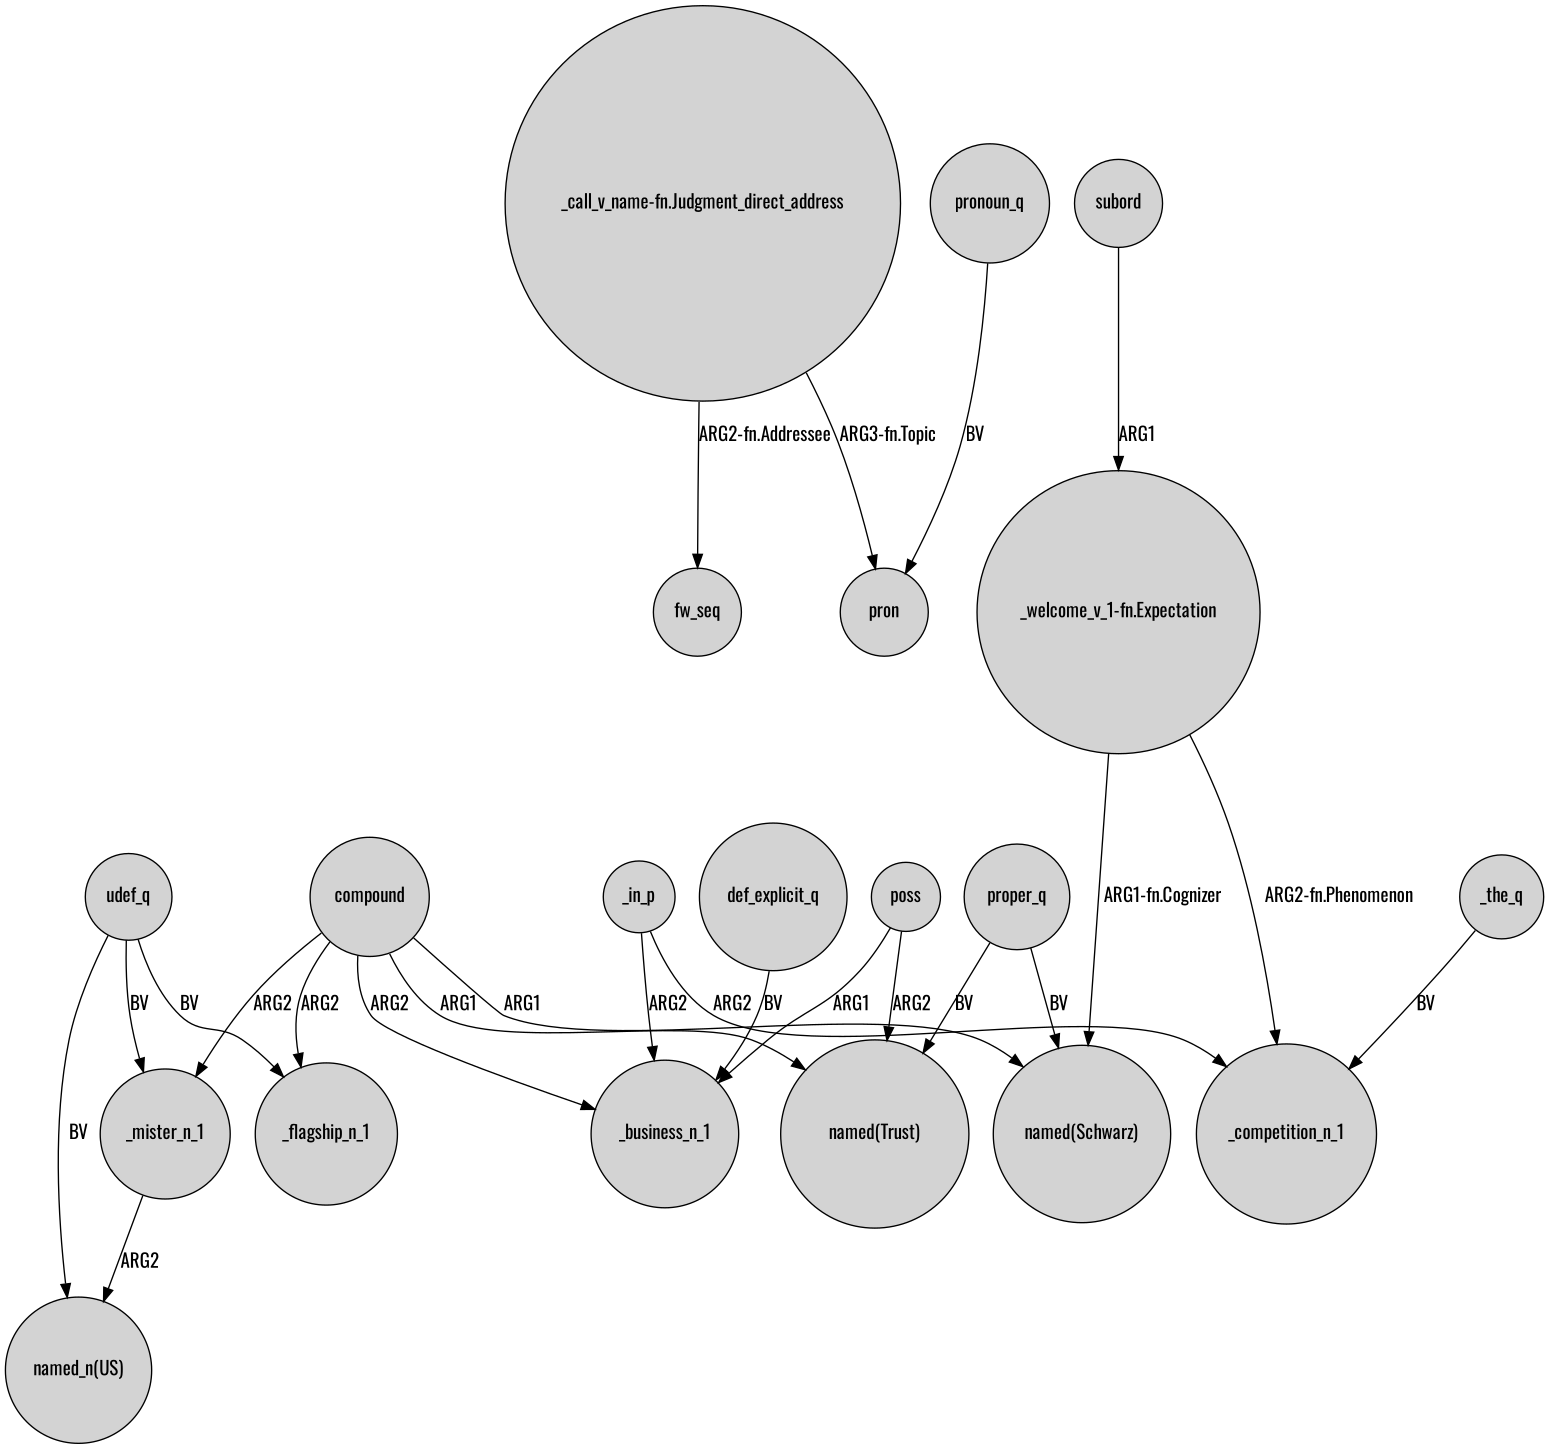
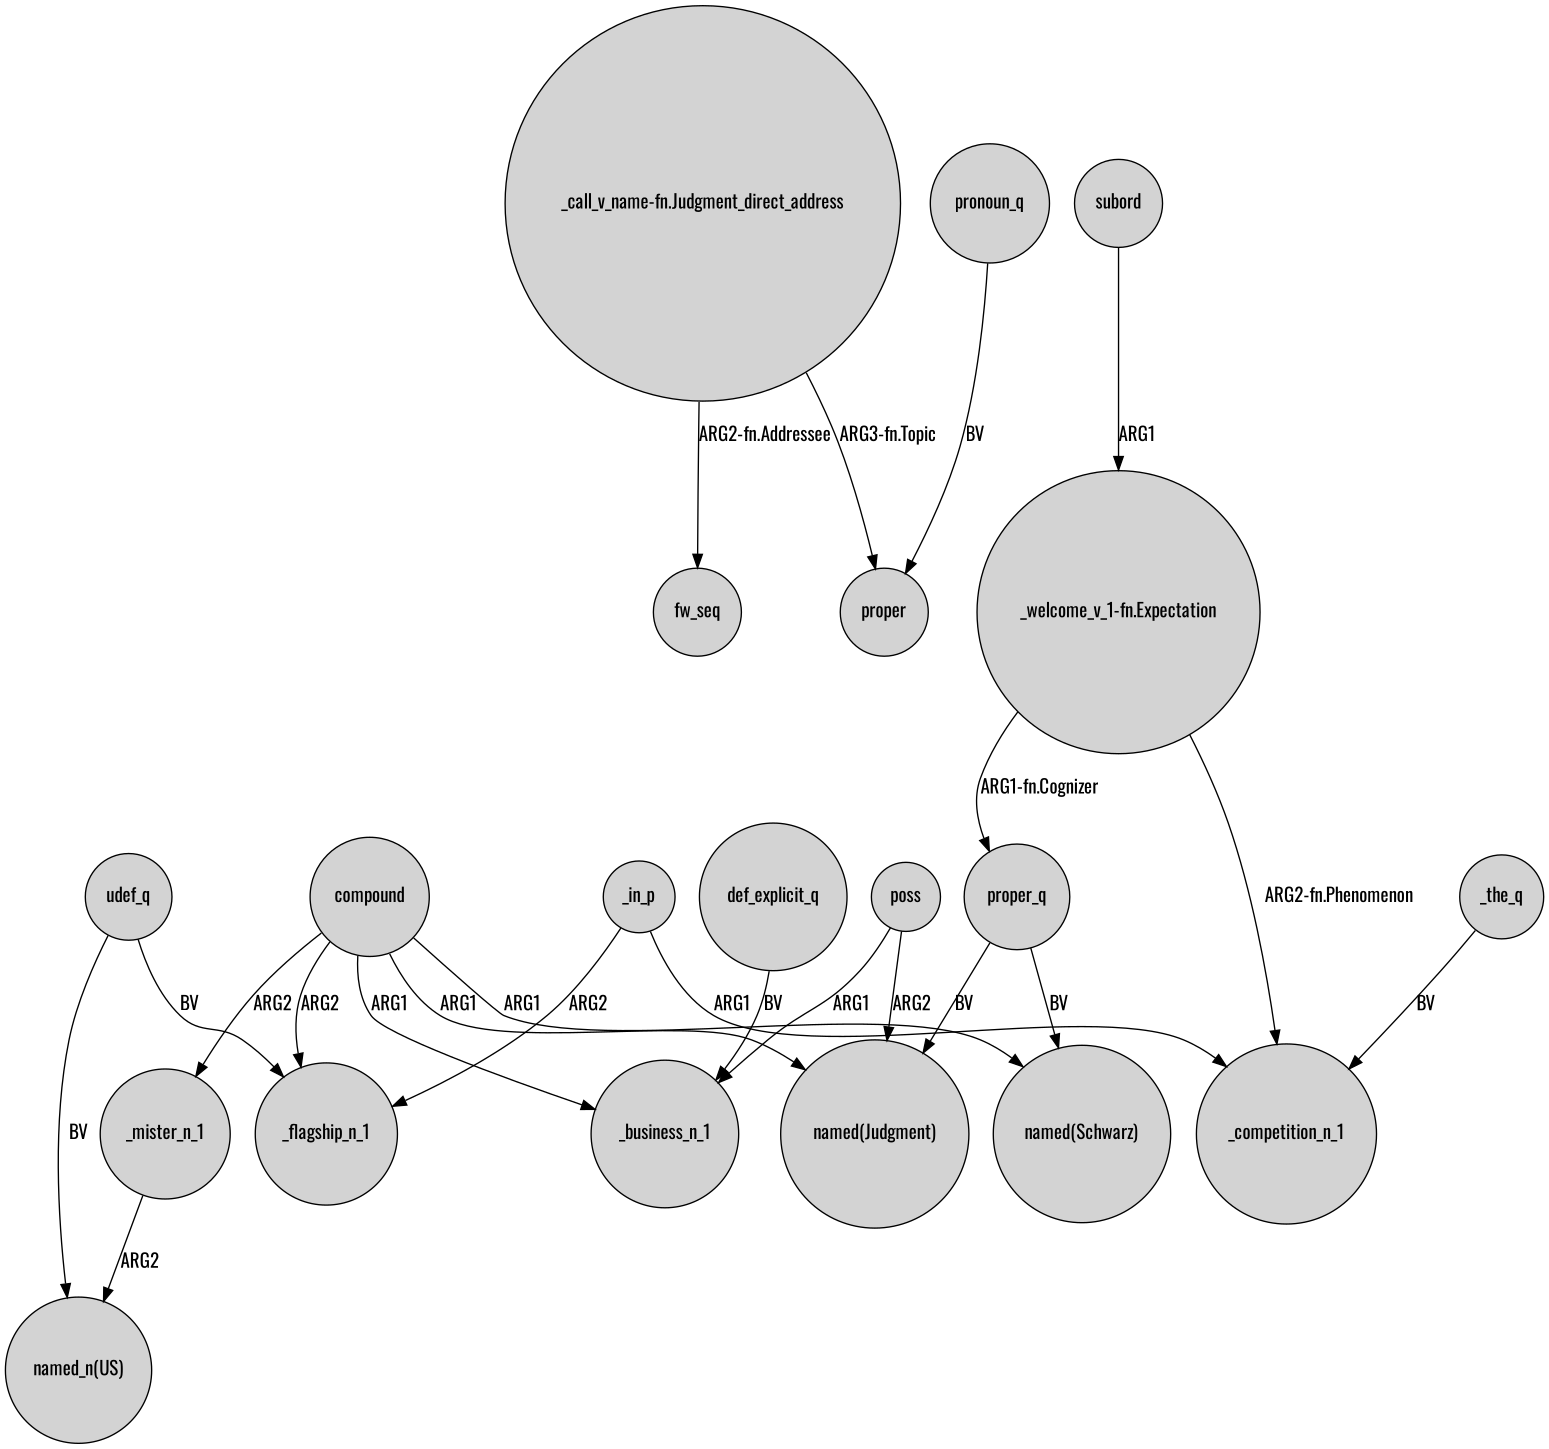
node "pron": label "pron" -> "proper"
edge "_welcome_v_1-fn.Expectation" -> "named(Schwarz)": now "_welcome_v_1-fn.Expectation" -> "proper_q"
edge "_in_p" -> "_business_n_1": now "_in_p" -> "_flagship_n_1"
edge "udef_q" -> "_mister_n_1": removed, label "BV"
edge "compound" -> "_business_n_1": label "ARG2" -> "ARG1"
edge "_in_p" -> "_competition_n_1": label "ARG2" -> "ARG1"
node "named(Trust)": label "named(Trust)" -> "named(Judgment)"
